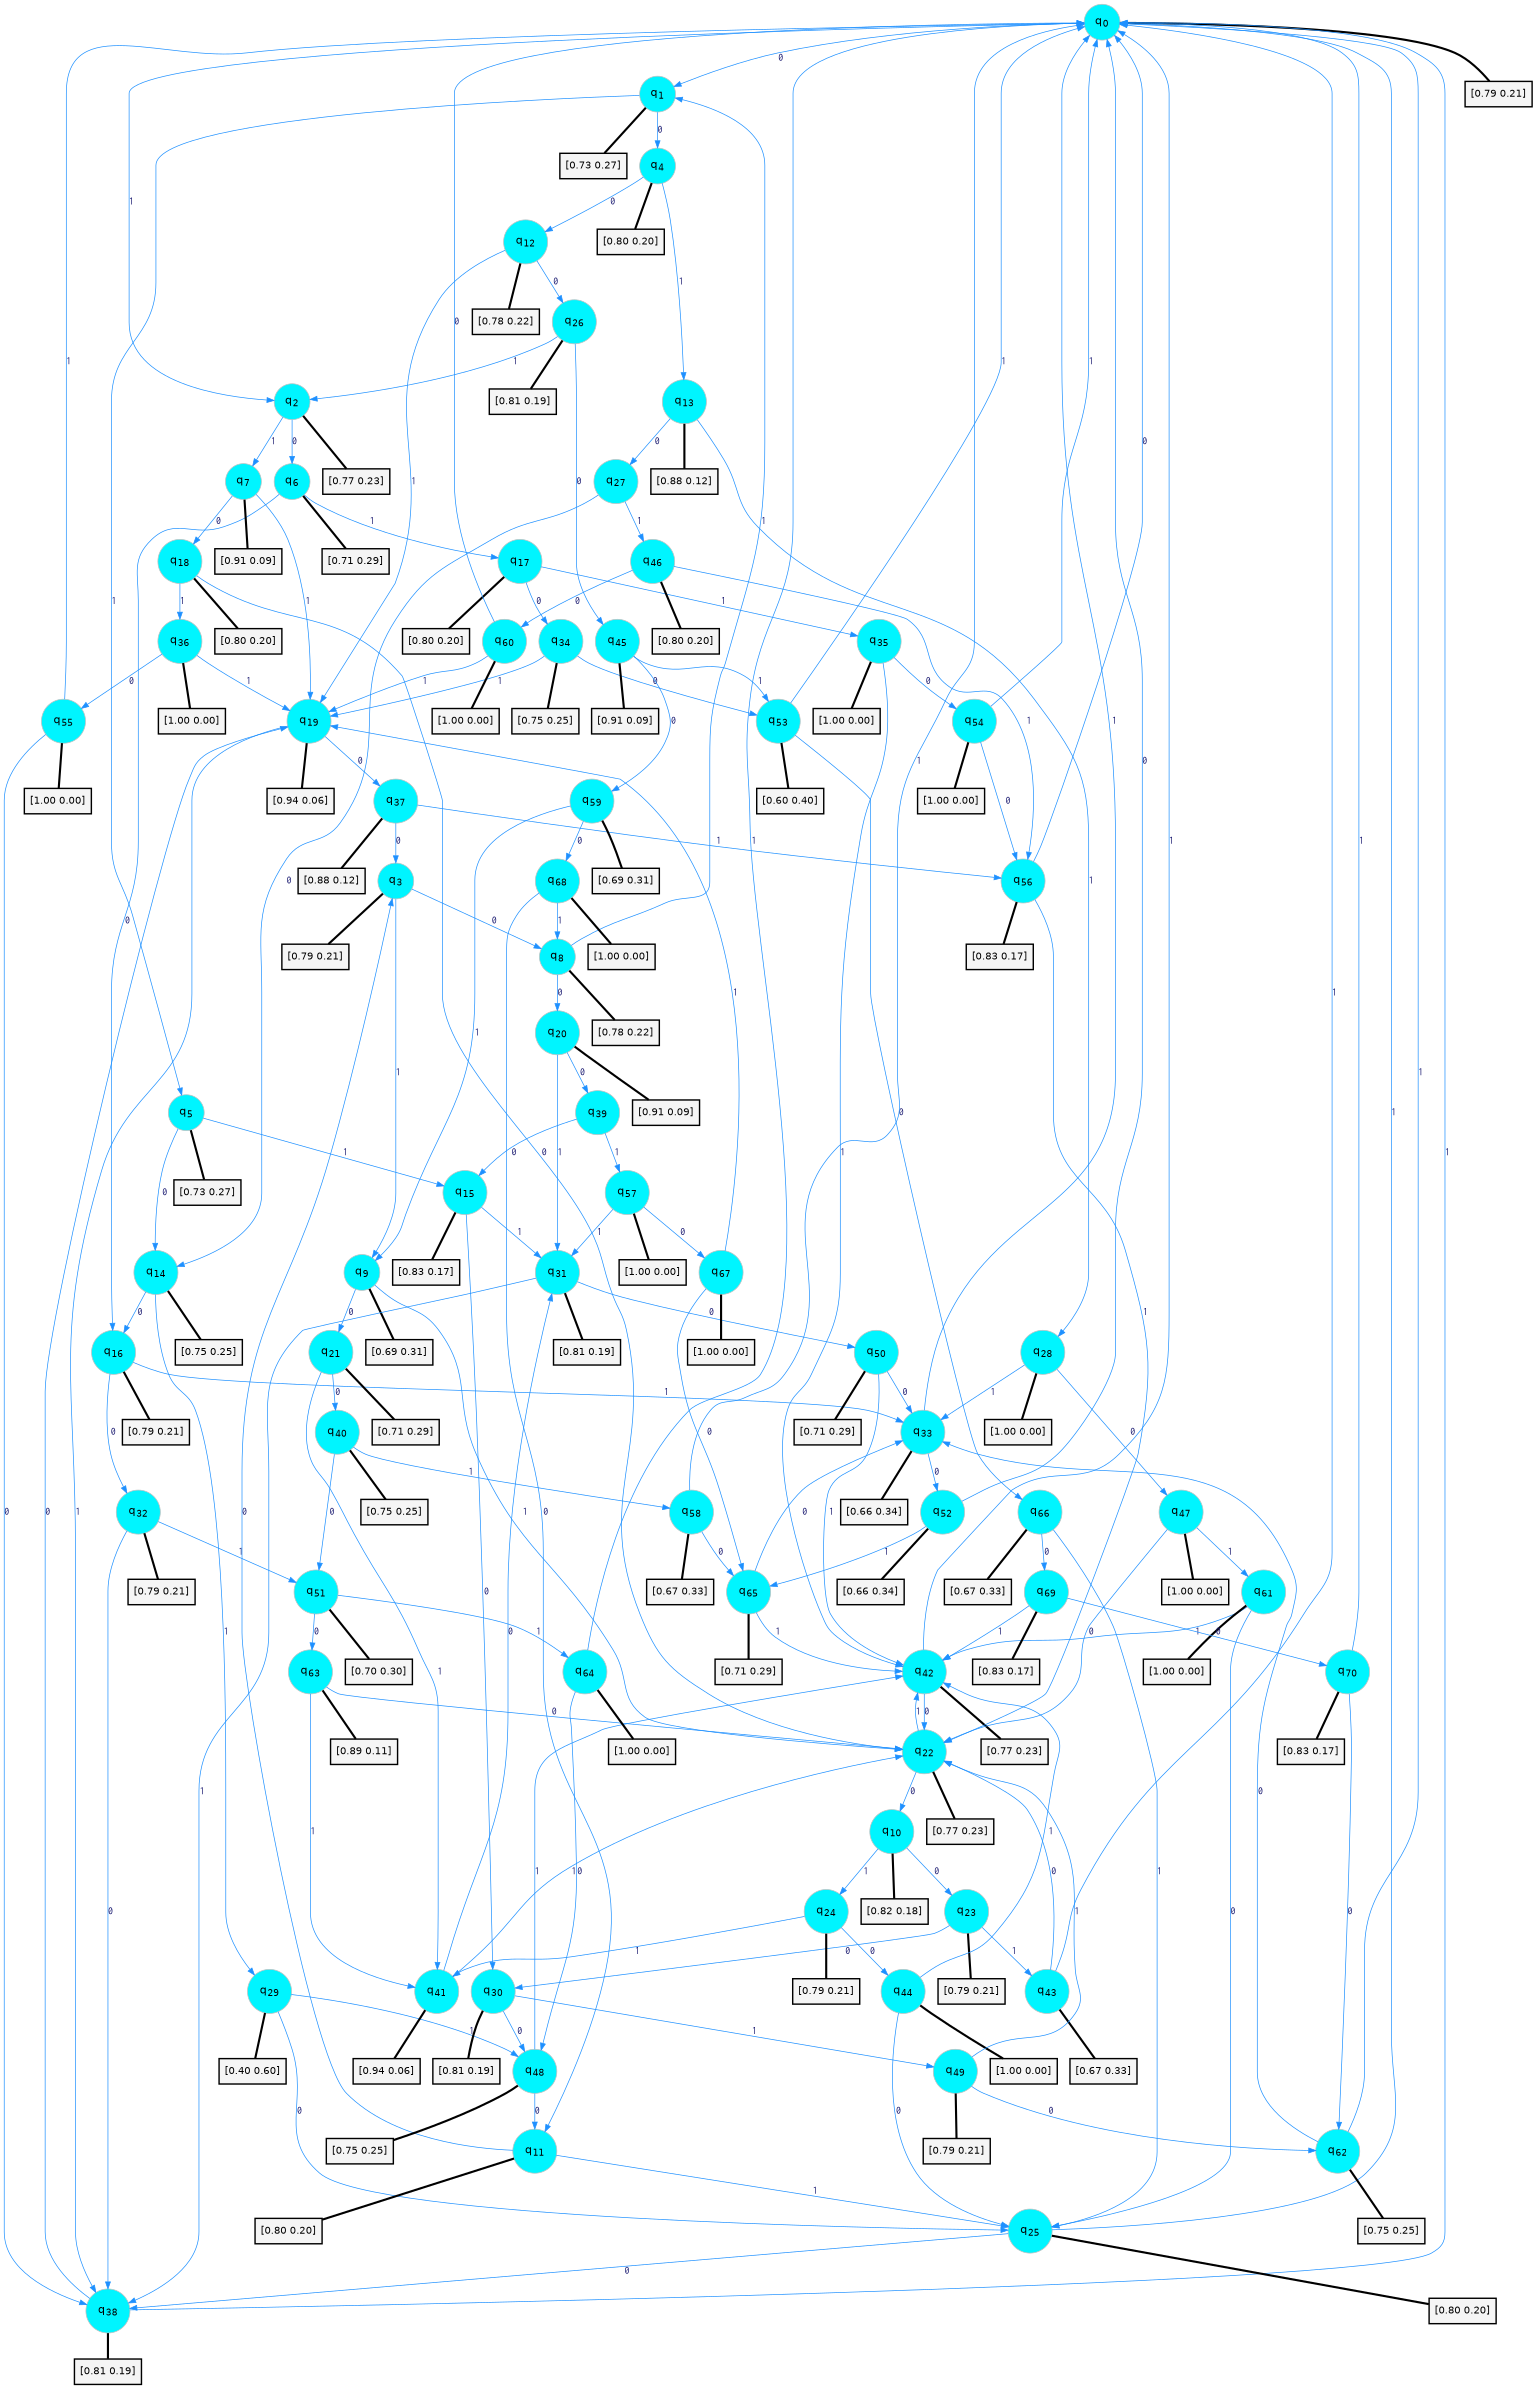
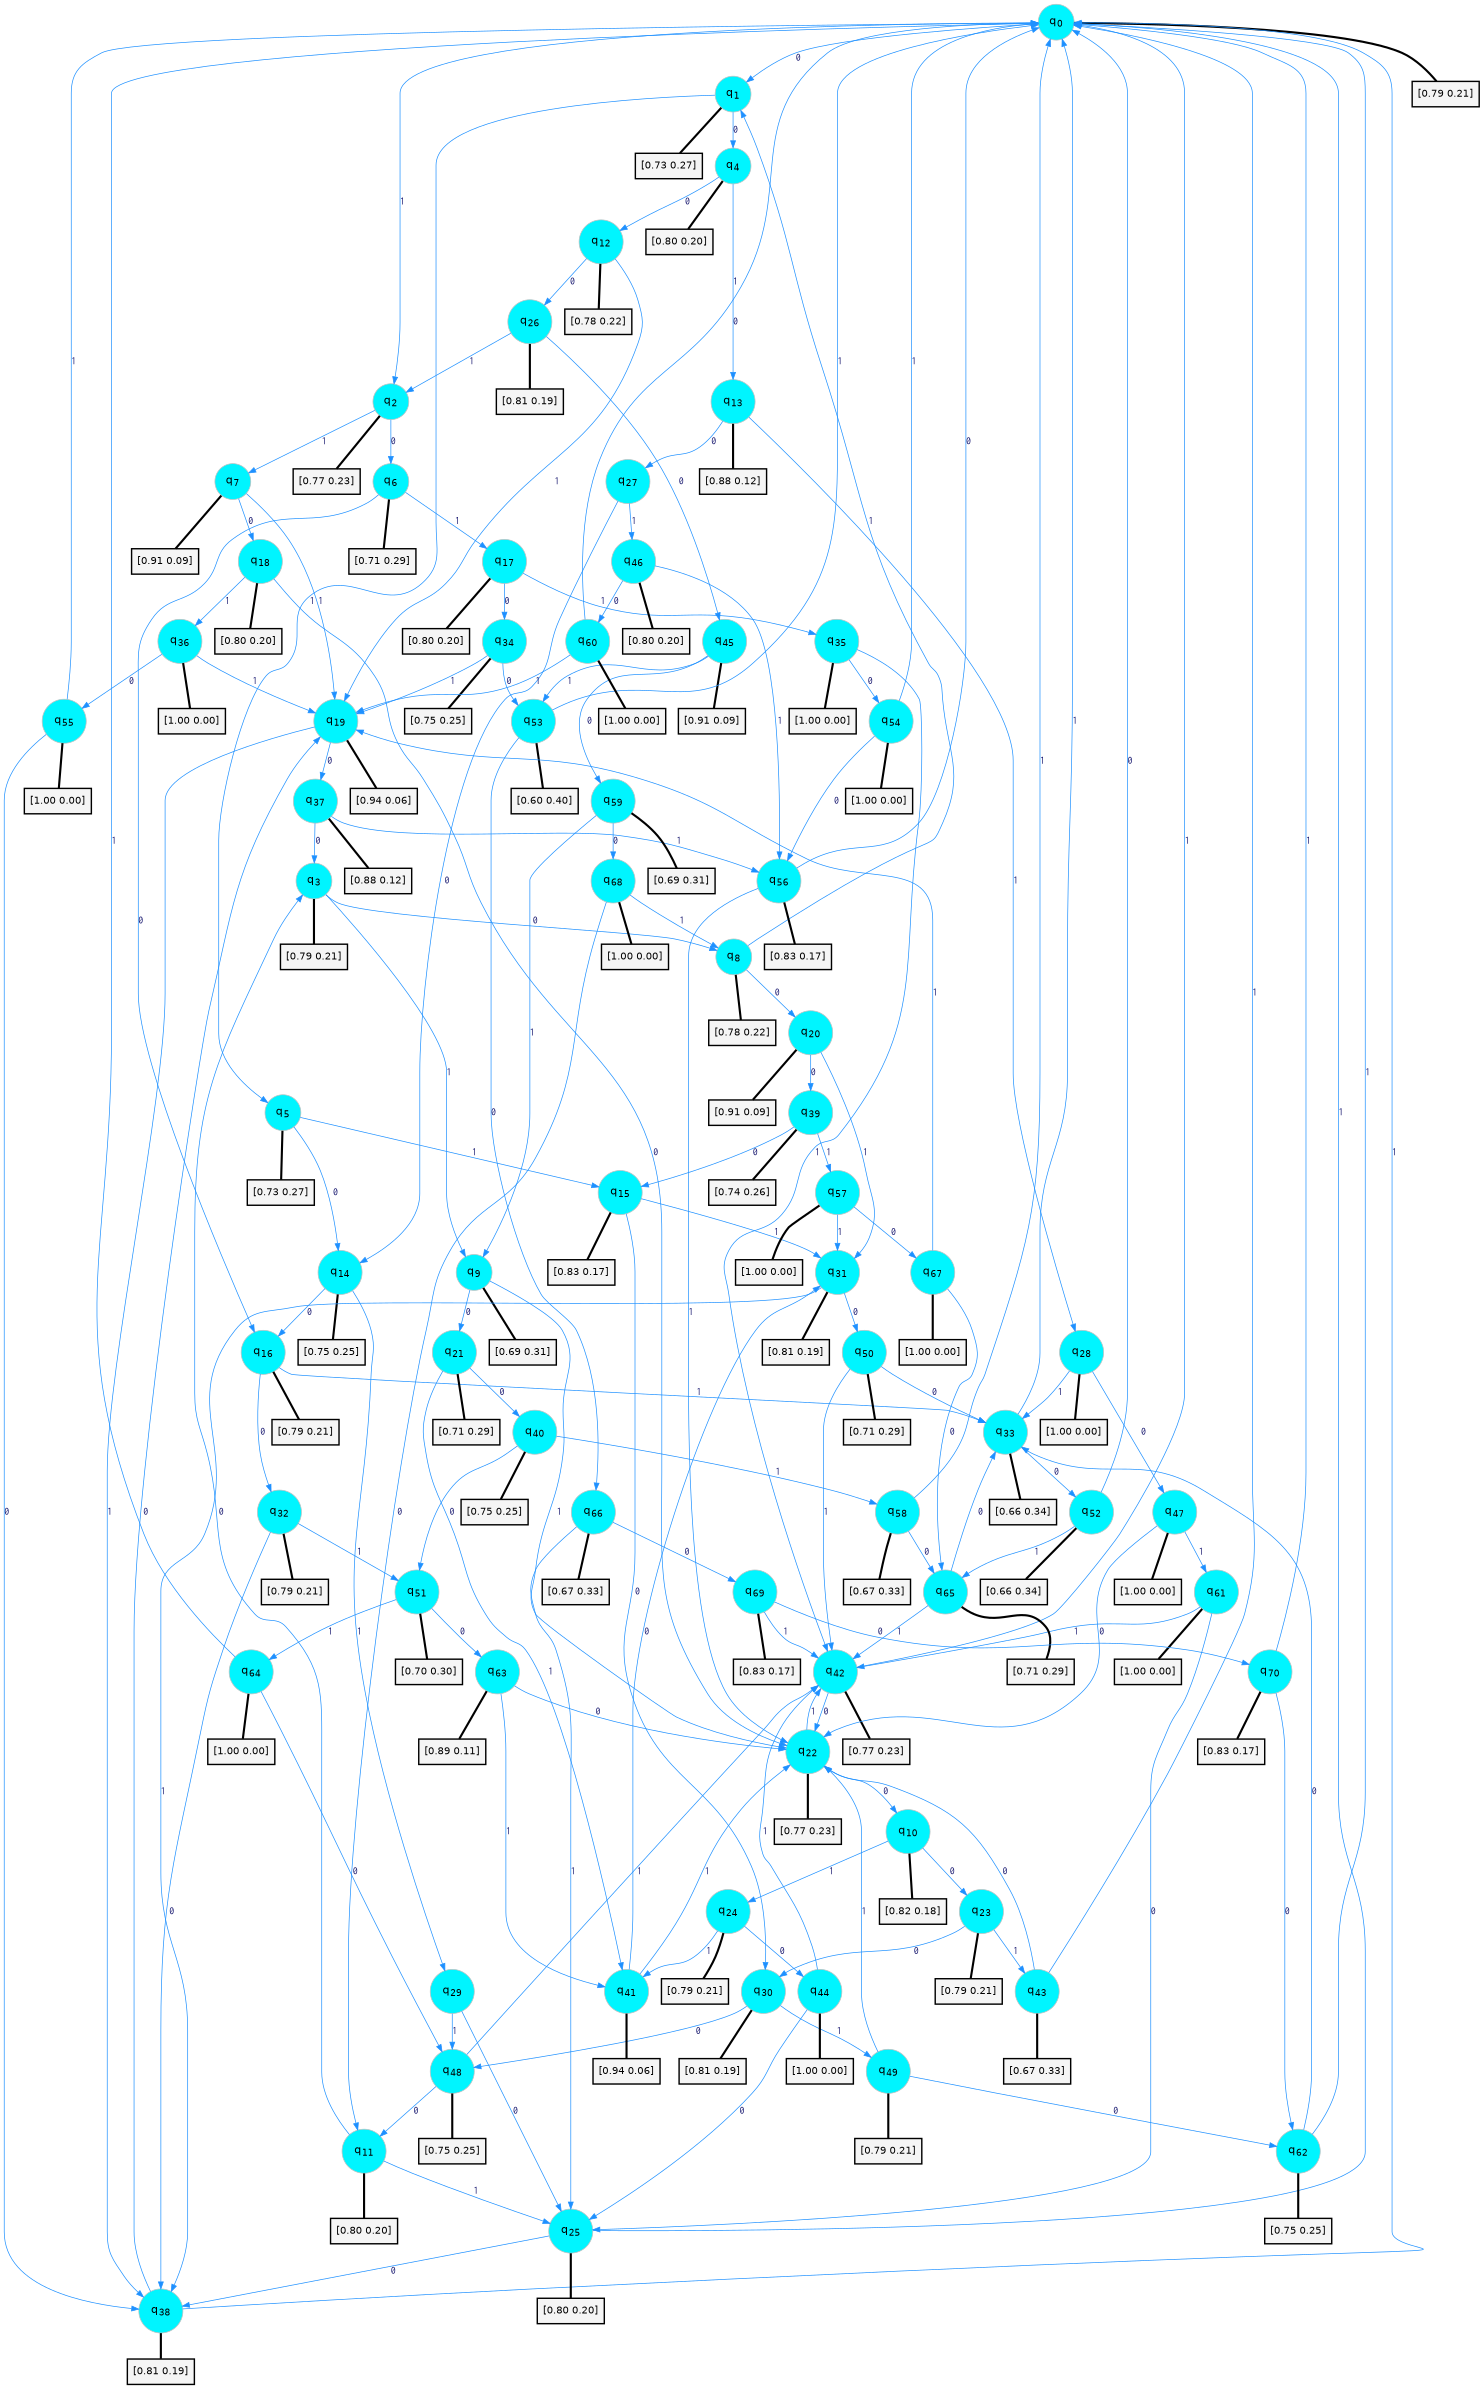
node "[0.74 0.26]": added
node "[0.40 0.60]": removed
